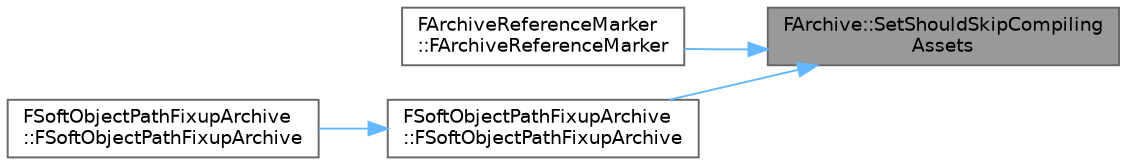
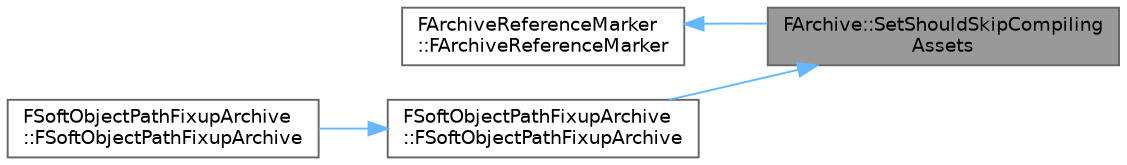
edge "FArchiveReferenceMarker ::FArchiveReferenceMarker" -> "FArchive::SetShouldSkipCompiling Assets": reversed
